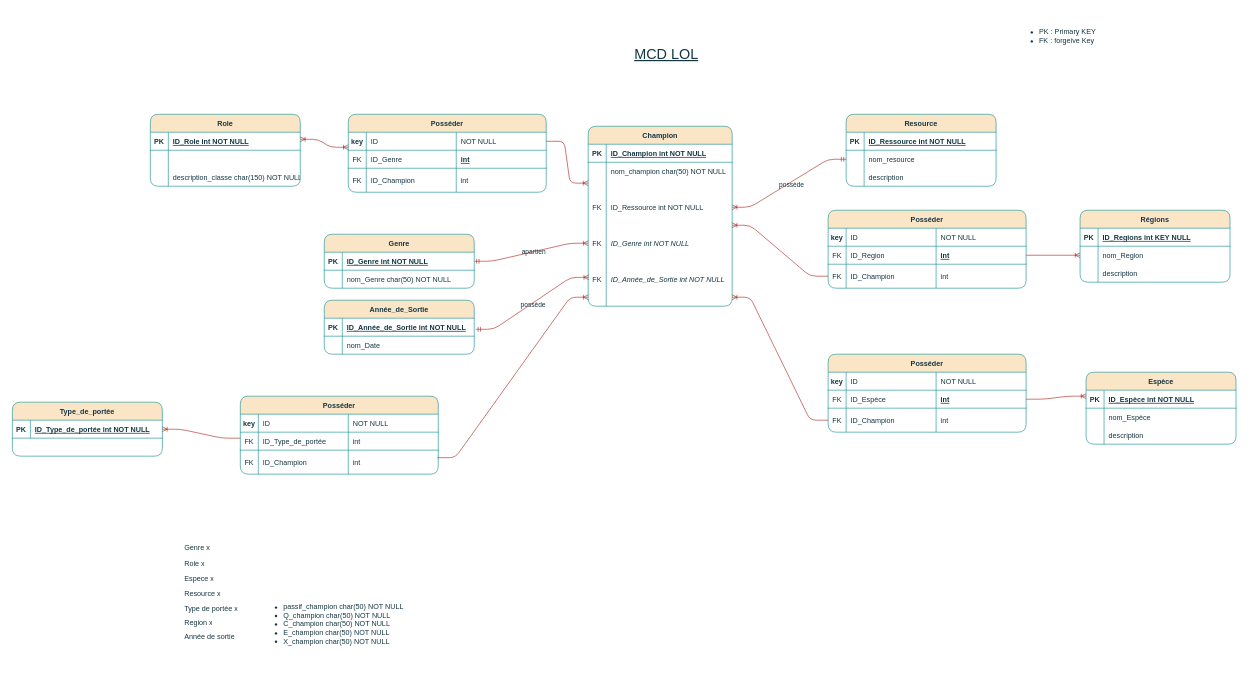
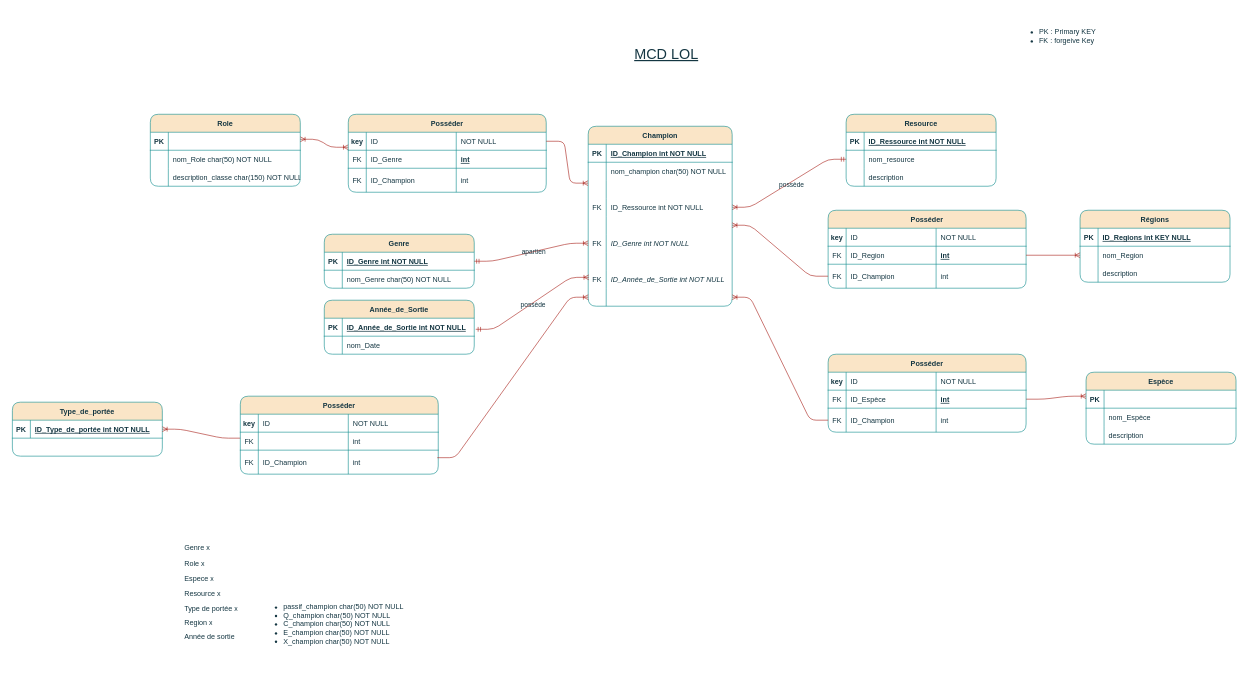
node "ID_Role int NOT NULL": removed
node "nom_Role char(50) NOT NULL": added
node "ID_Espèce int NOT NULL": removed
node "ID_Type_de_portée": removed
